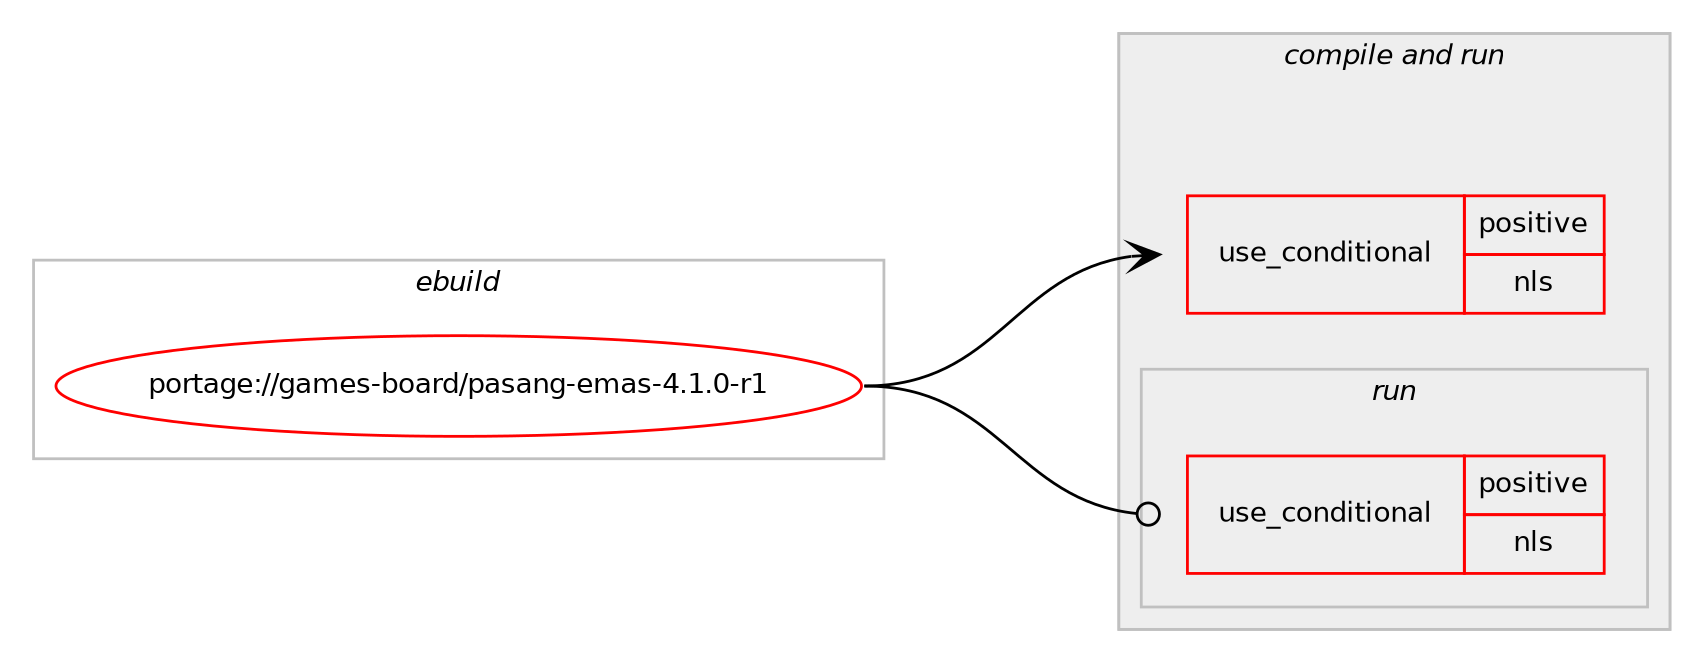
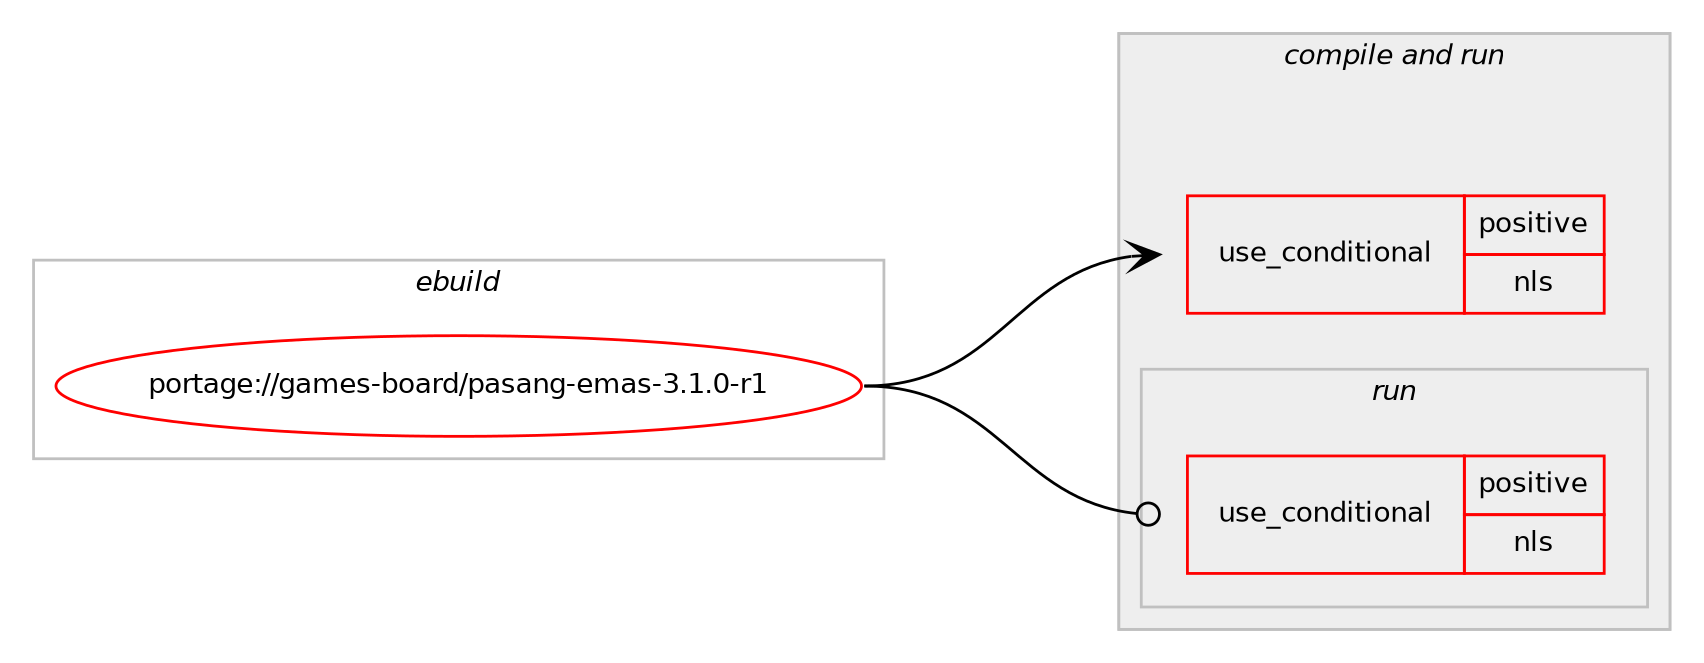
node "portage://games-board/pasang-emas-4.1.0-r1": label "portage://games-board/pasang-emas-4.1.0-r1" -> "portage://games-board/pasang-emas-3.1.0-r1"
